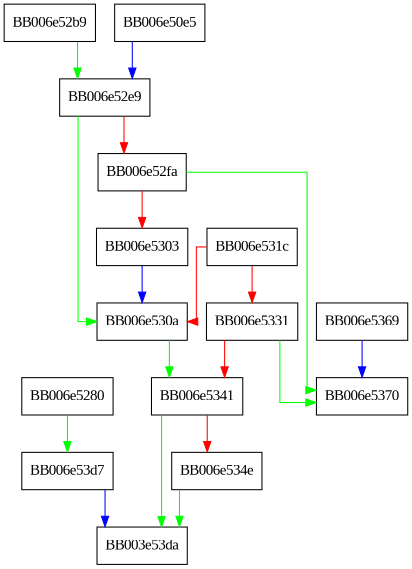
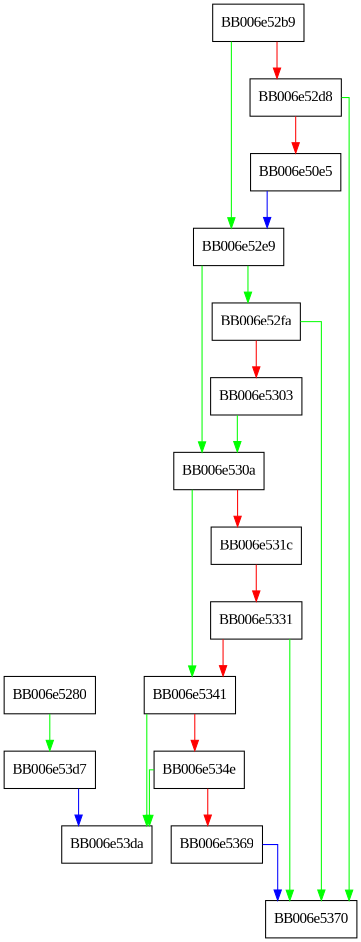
node "BB006e52d8": added
edge "BB006e52e9" -> "BB006e52fa": color red -> green
edge "BB006e5303" -> "BB006e530a": color blue -> green
edge "BB006e531c" -> "BB006e530a": reversed
node "BB003e53da": label "BB003e53da" -> "BB006e53da"
edge "BB006e534e" -> "BB006e5369": added
